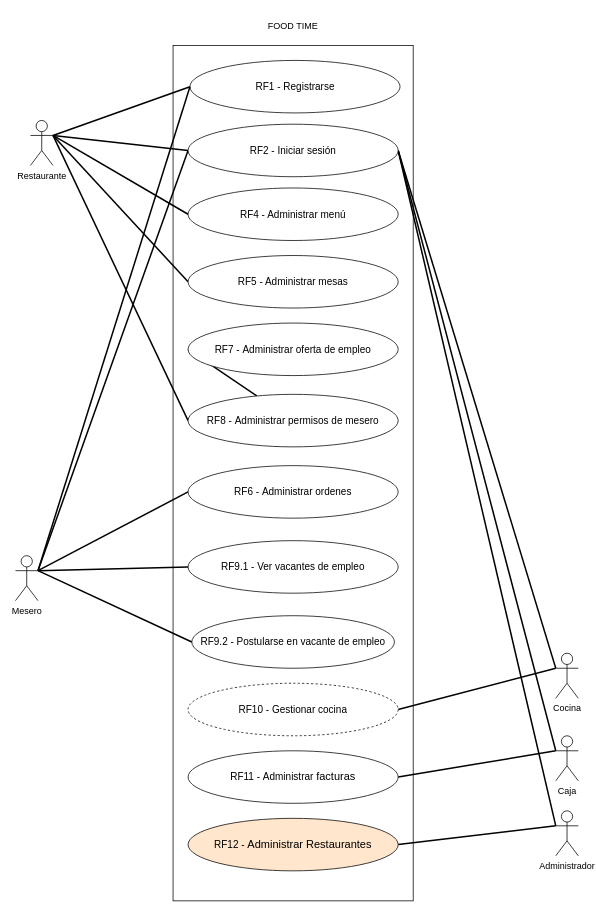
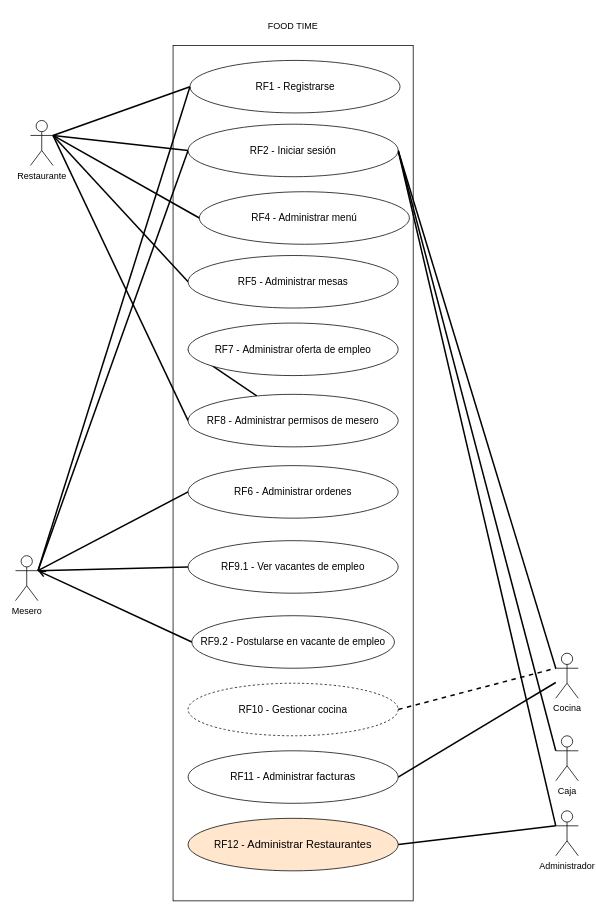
node "RF4 - Administrar menú": moved (293, 214) -> (304, 218)
edge "Mesero" -- "RF9.2 - Postularse en vacante de empleo": arrowhead none -> open
edge "Cocina" -- "RF10 - Gestionar cocina": style solid -> dashed
edge "Caja" -- "RF11 - Administrar facturas": now "Cocina" -- "RF11 - Administrar facturas"
